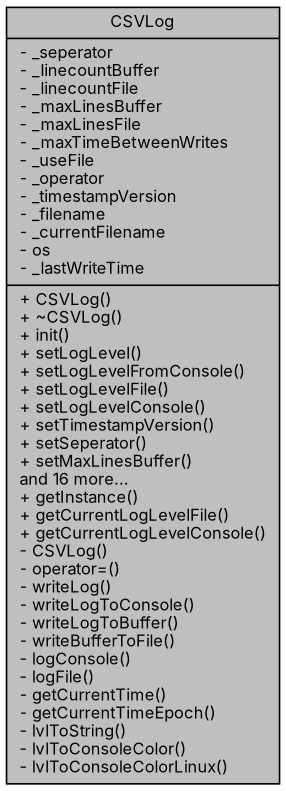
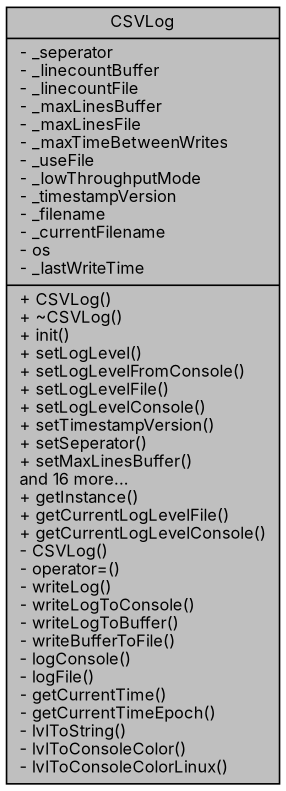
node "CSVLog": text "- _operator" -> "- _lowThroughputMode"
